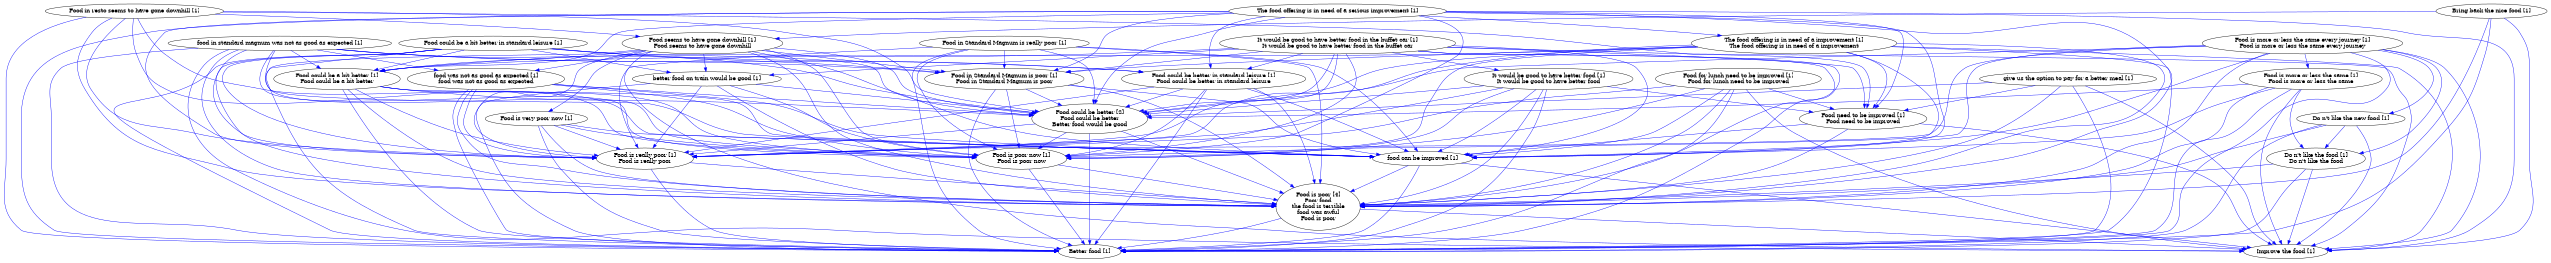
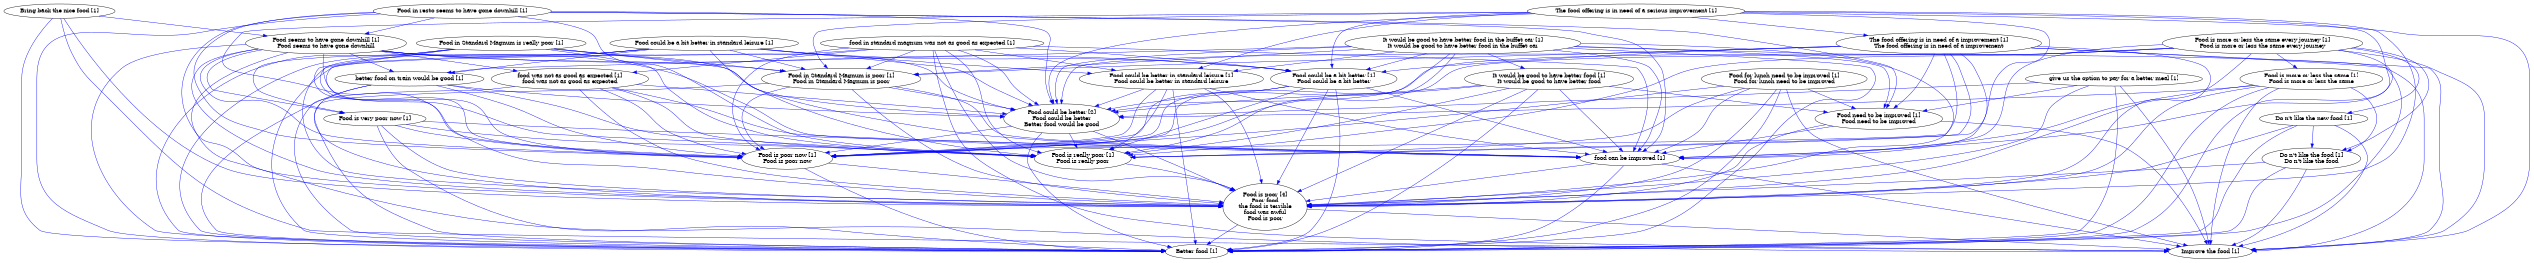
edge "The food offering is in need of a serious improvement [1]" -> "Food need to be improved [1] Food need to be improved": removed
edge "The food offering is in need of a serious improvement [1]" -> "Better food [1]": removed
edge "Food in Standard Magnum is really poor [1]" -> "Food is very poor now [1]": added
edge "Food is really poor [1] Food is really poor" -> "Better food [1]": removed
